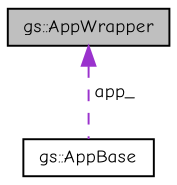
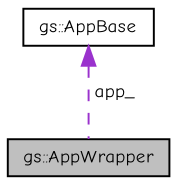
edge "gs::AppBase" -> "gs::AppWrapper": reversed
